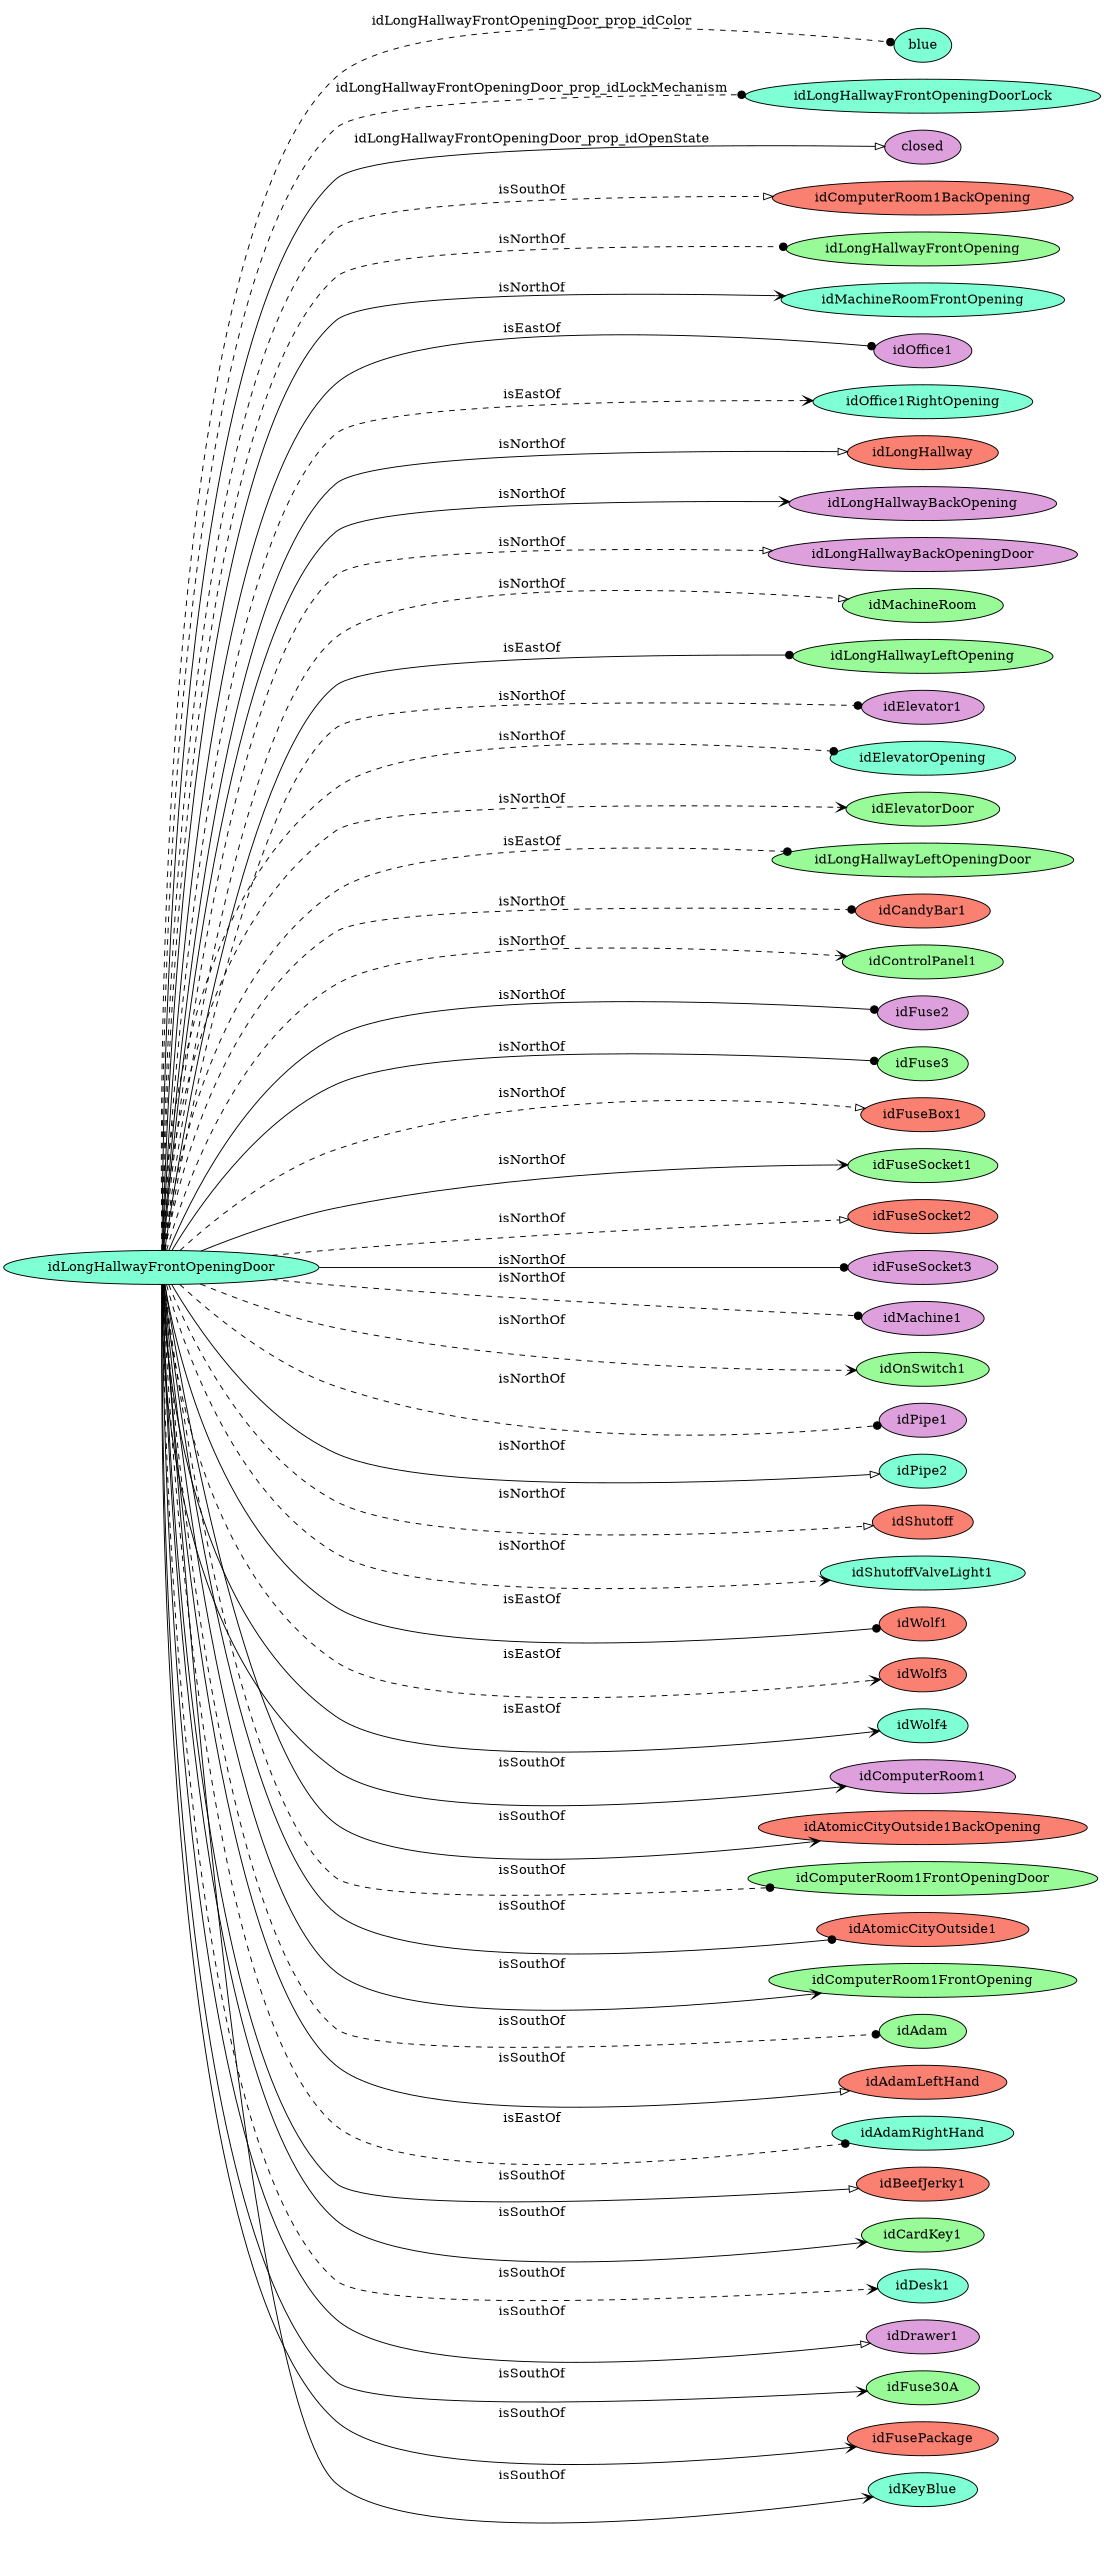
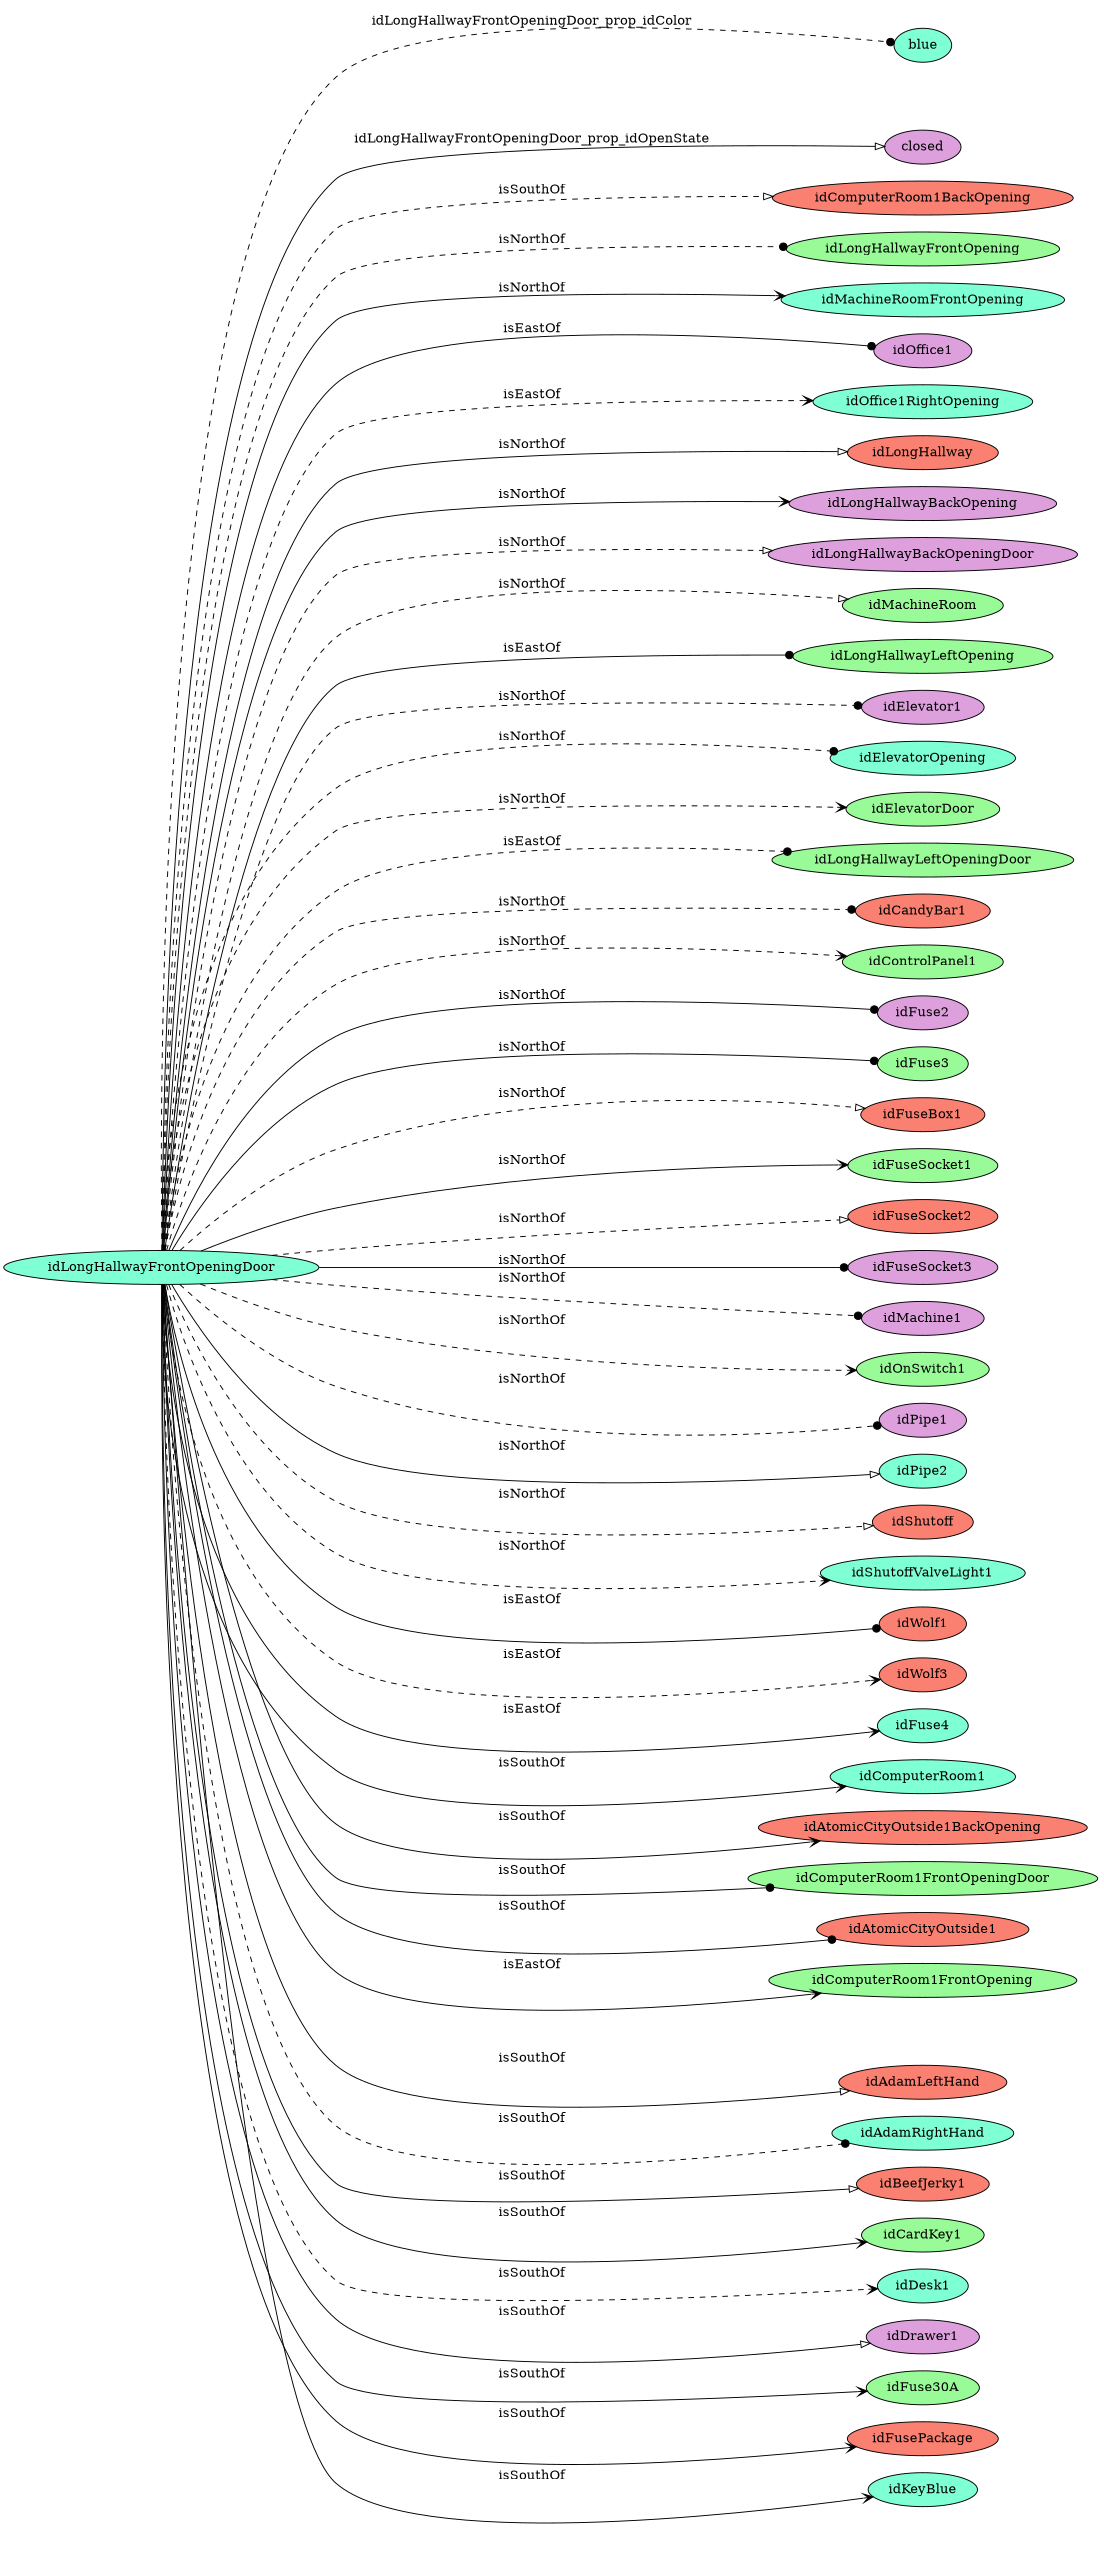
node "idLongHallwayFrontOpeningDoorLock": removed
node "idWolf4": label "idWolf4" -> "idFuse4"
node "idComputerRoom1": fillcolor plum -> aquamarine
edge "idLongHallwayFrontOpeningDoor" -> "idComputerRoom1FrontOpeningDoor": style dashed -> solid
edge "idLongHallwayFrontOpeningDoor" -> "idComputerRoom1FrontOpening": label "isSouthOf" -> "isEastOf"
node "idAdam": removed
edge "idLongHallwayFrontOpeningDoor" -> "idAdamRightHand": label "isEastOf" -> "isSouthOf"
